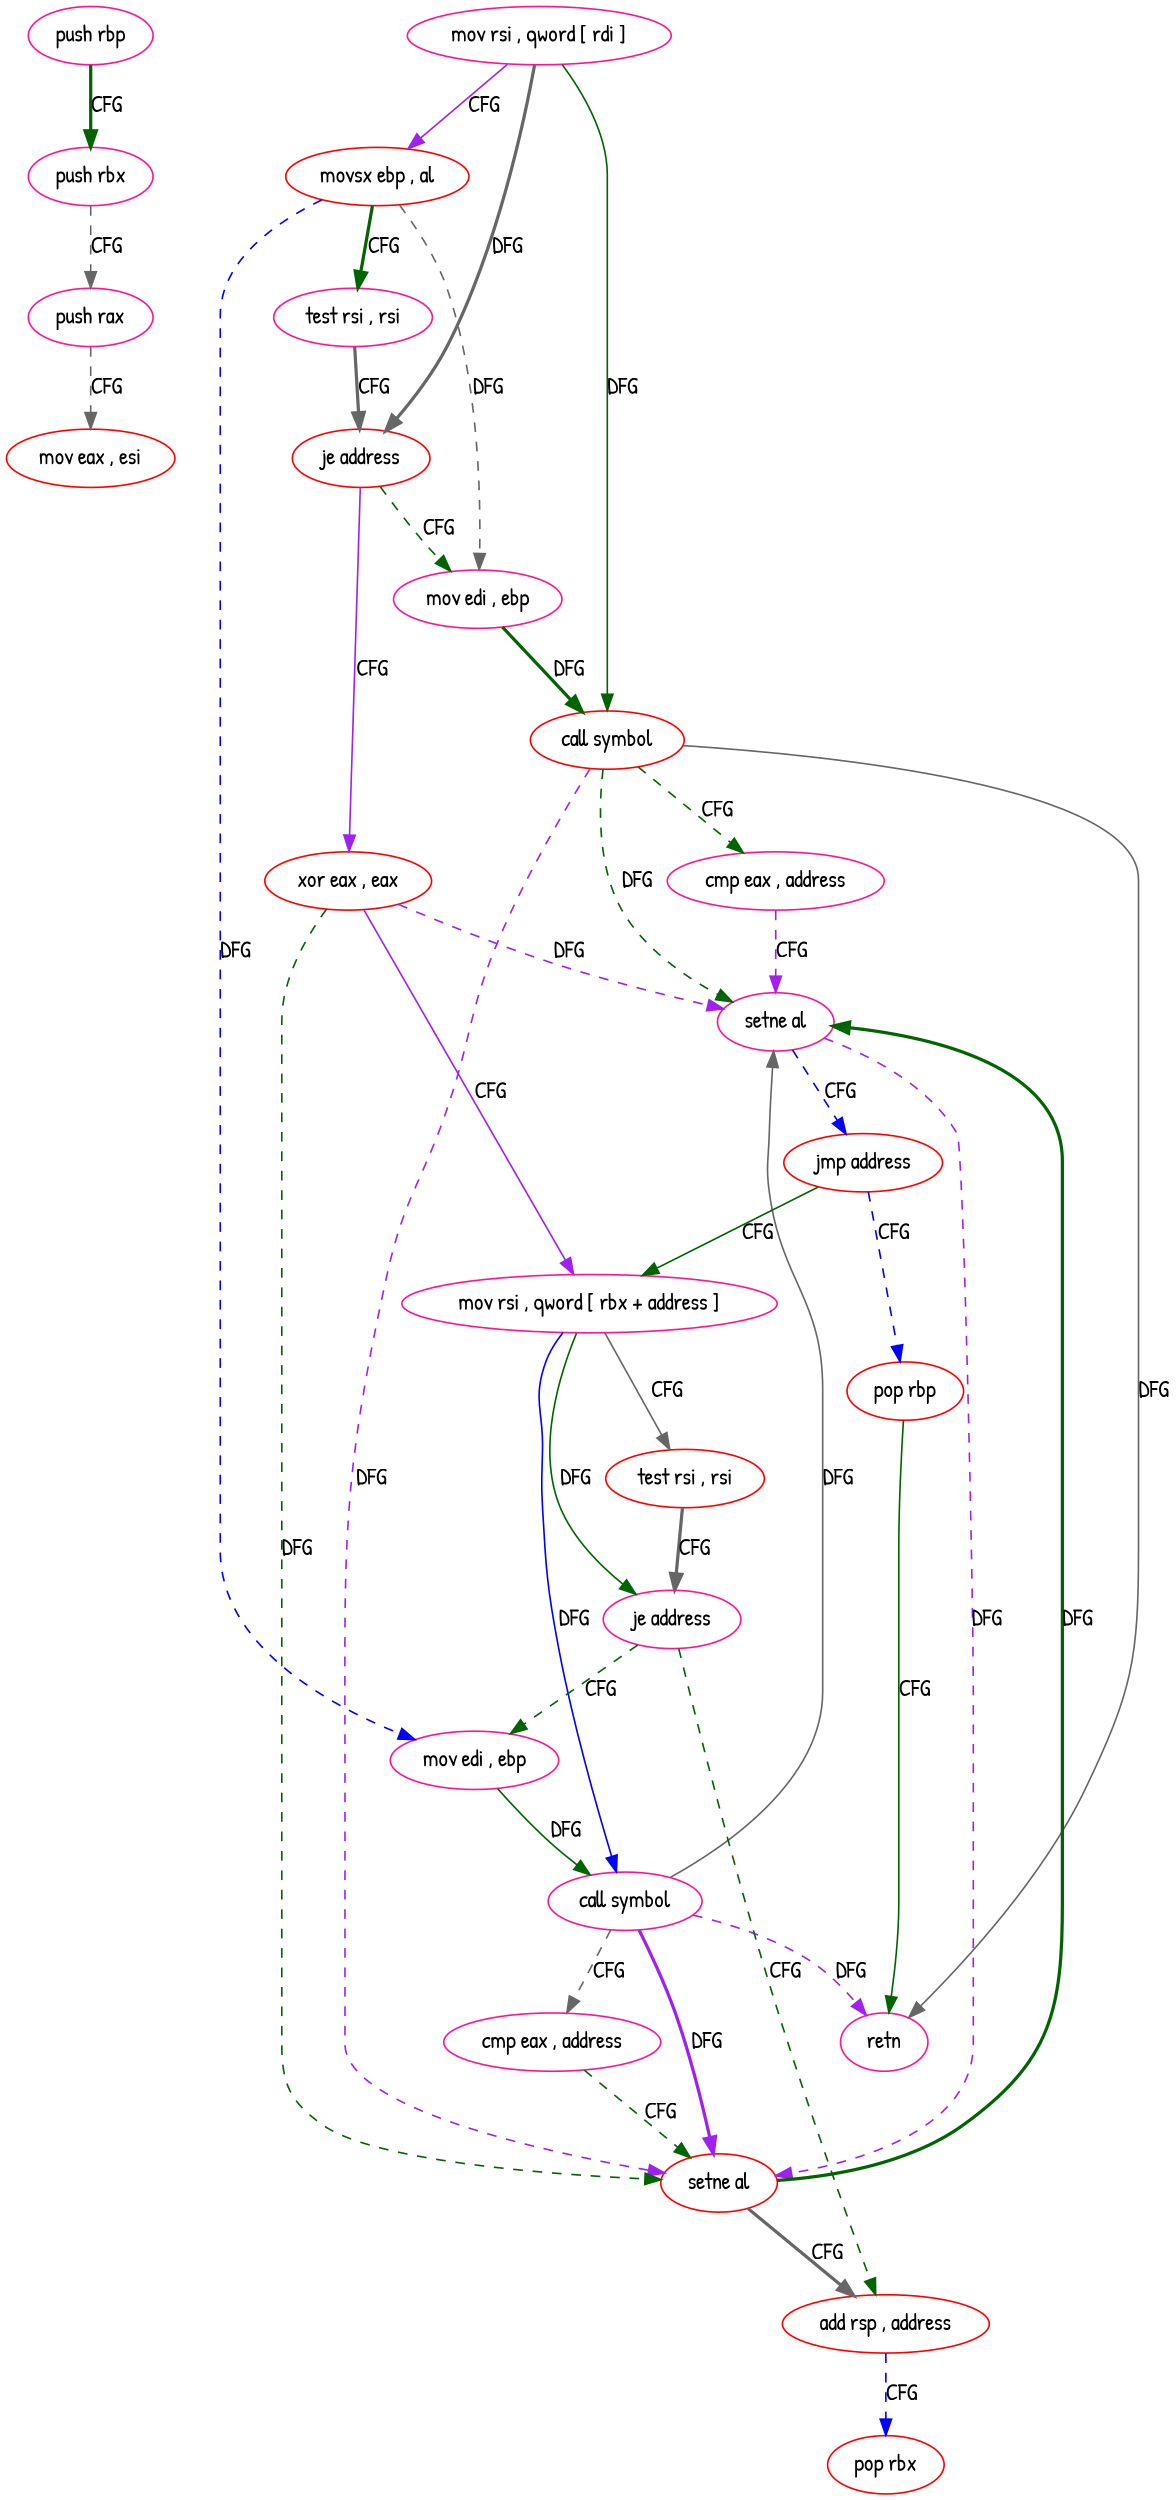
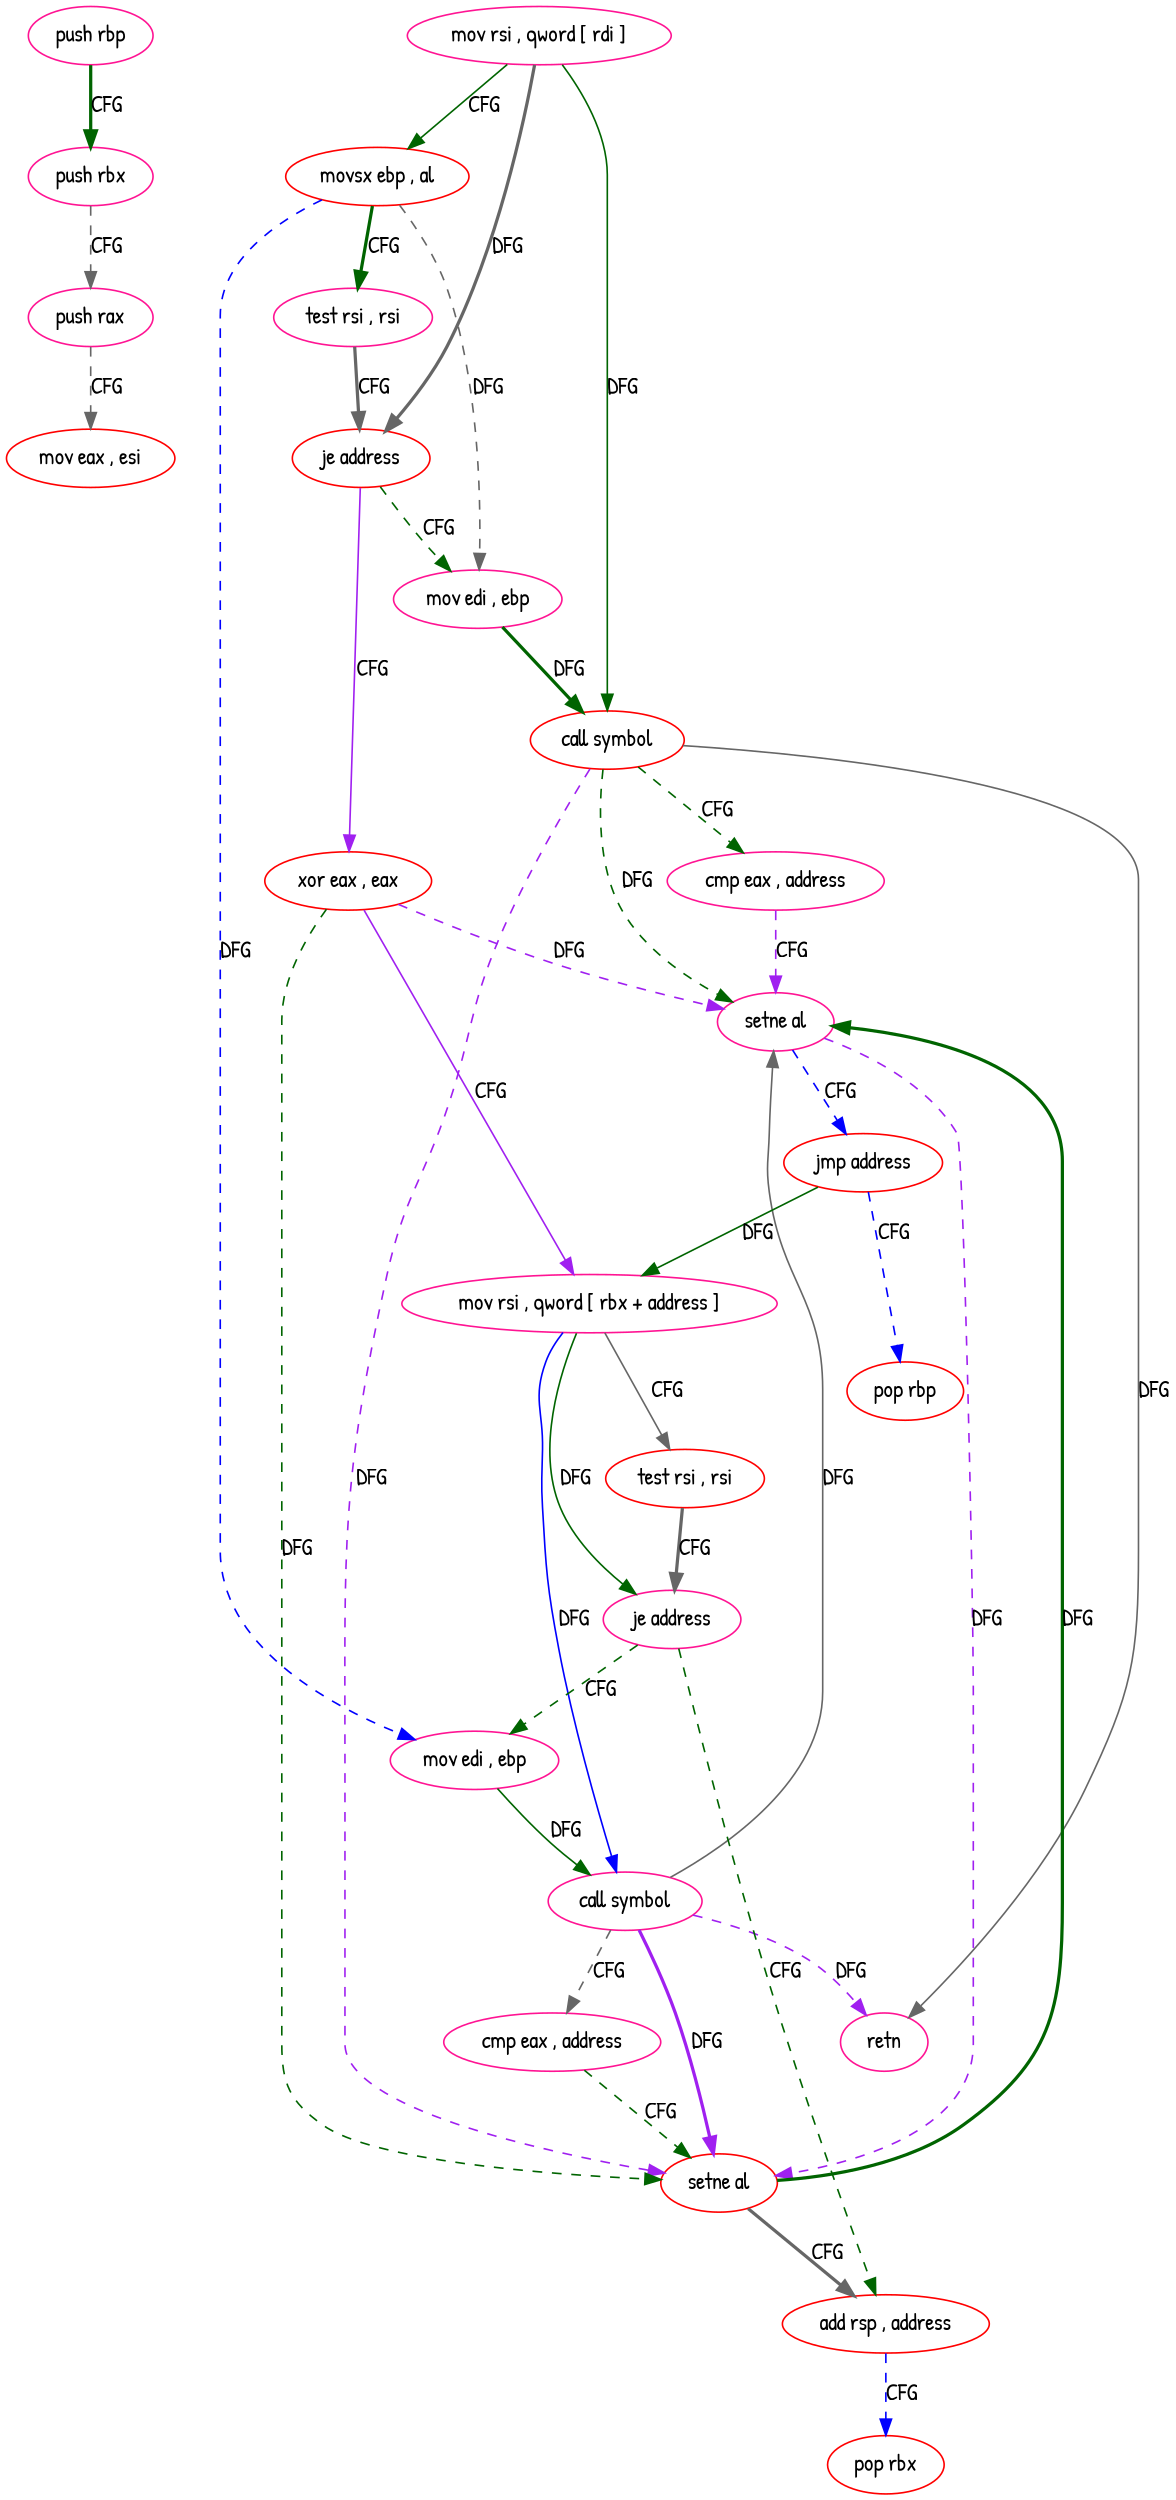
edge "mov rsi , qword [ rdi ]" -> "movsx ebp , al": color purple -> darkgreen
edge "jmp address" -> "mov rsi , qword [ rbx + address ]": label "CFG" -> "DFG"
edge "pop rbp" -> "retn": removed, label "CFG"
